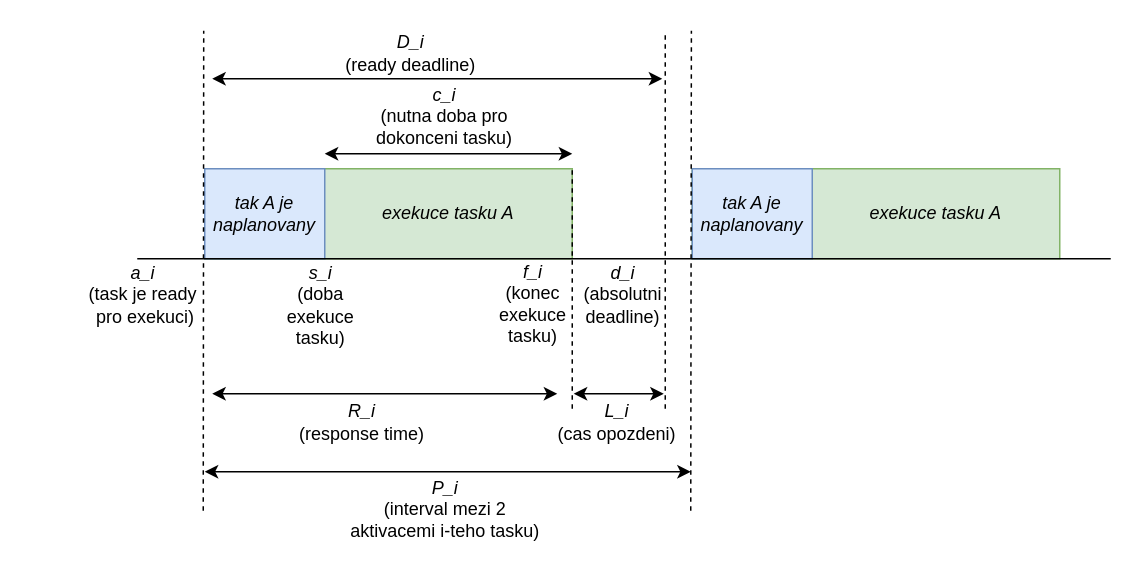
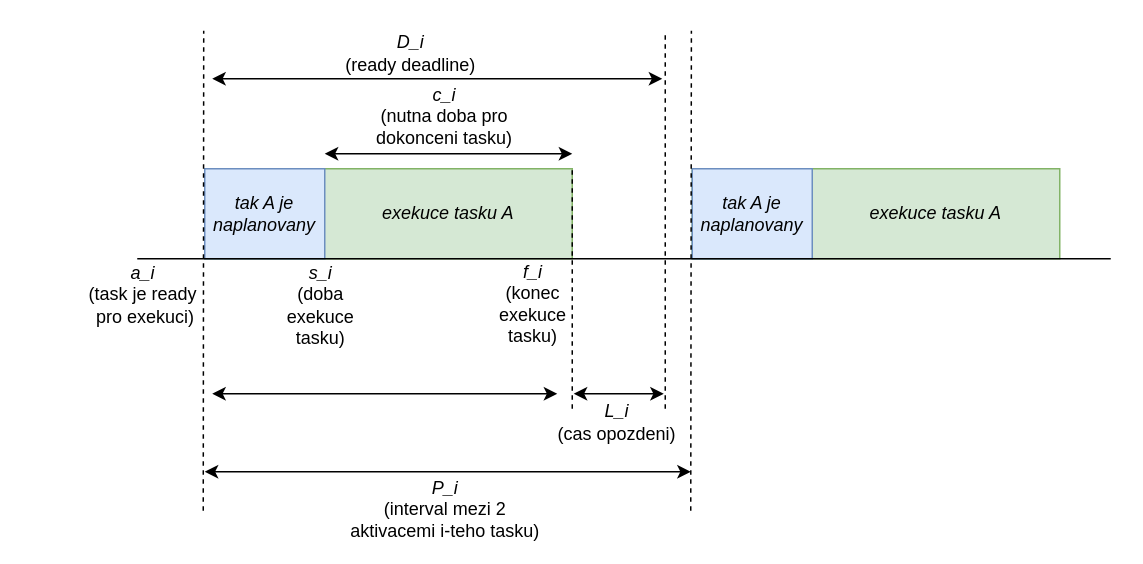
node "d_i (absolutni deadline)": removed
node "R_i (response time)": removed
